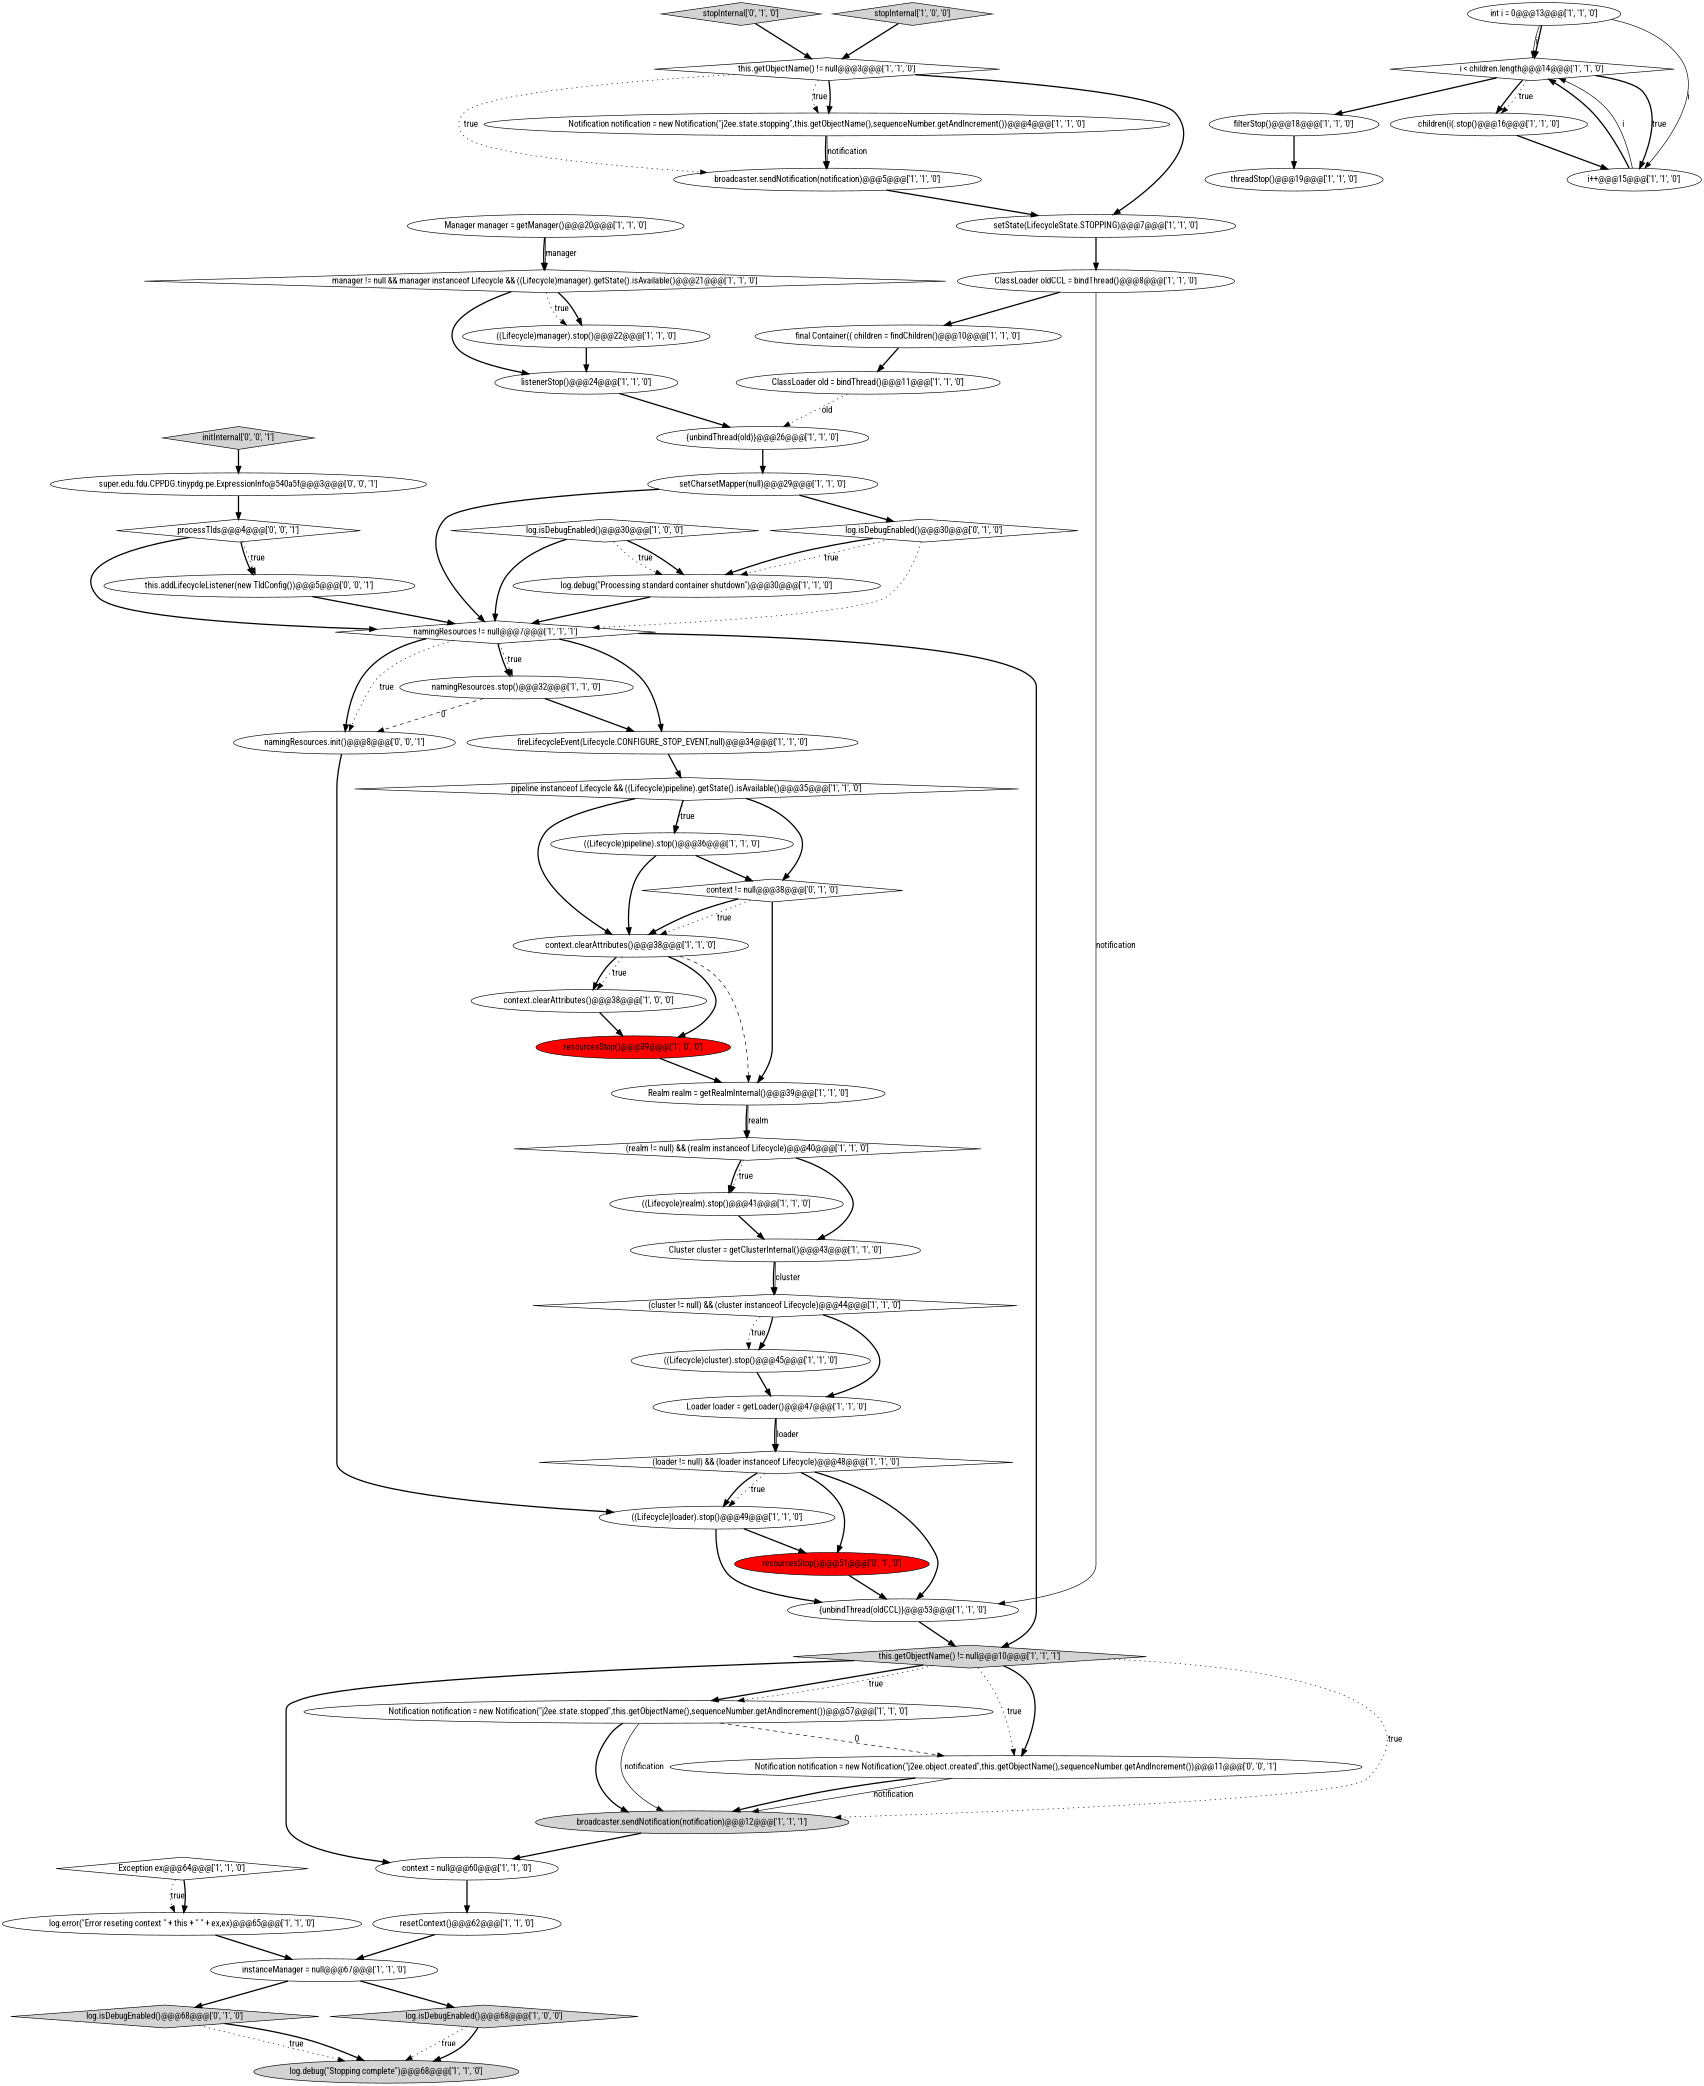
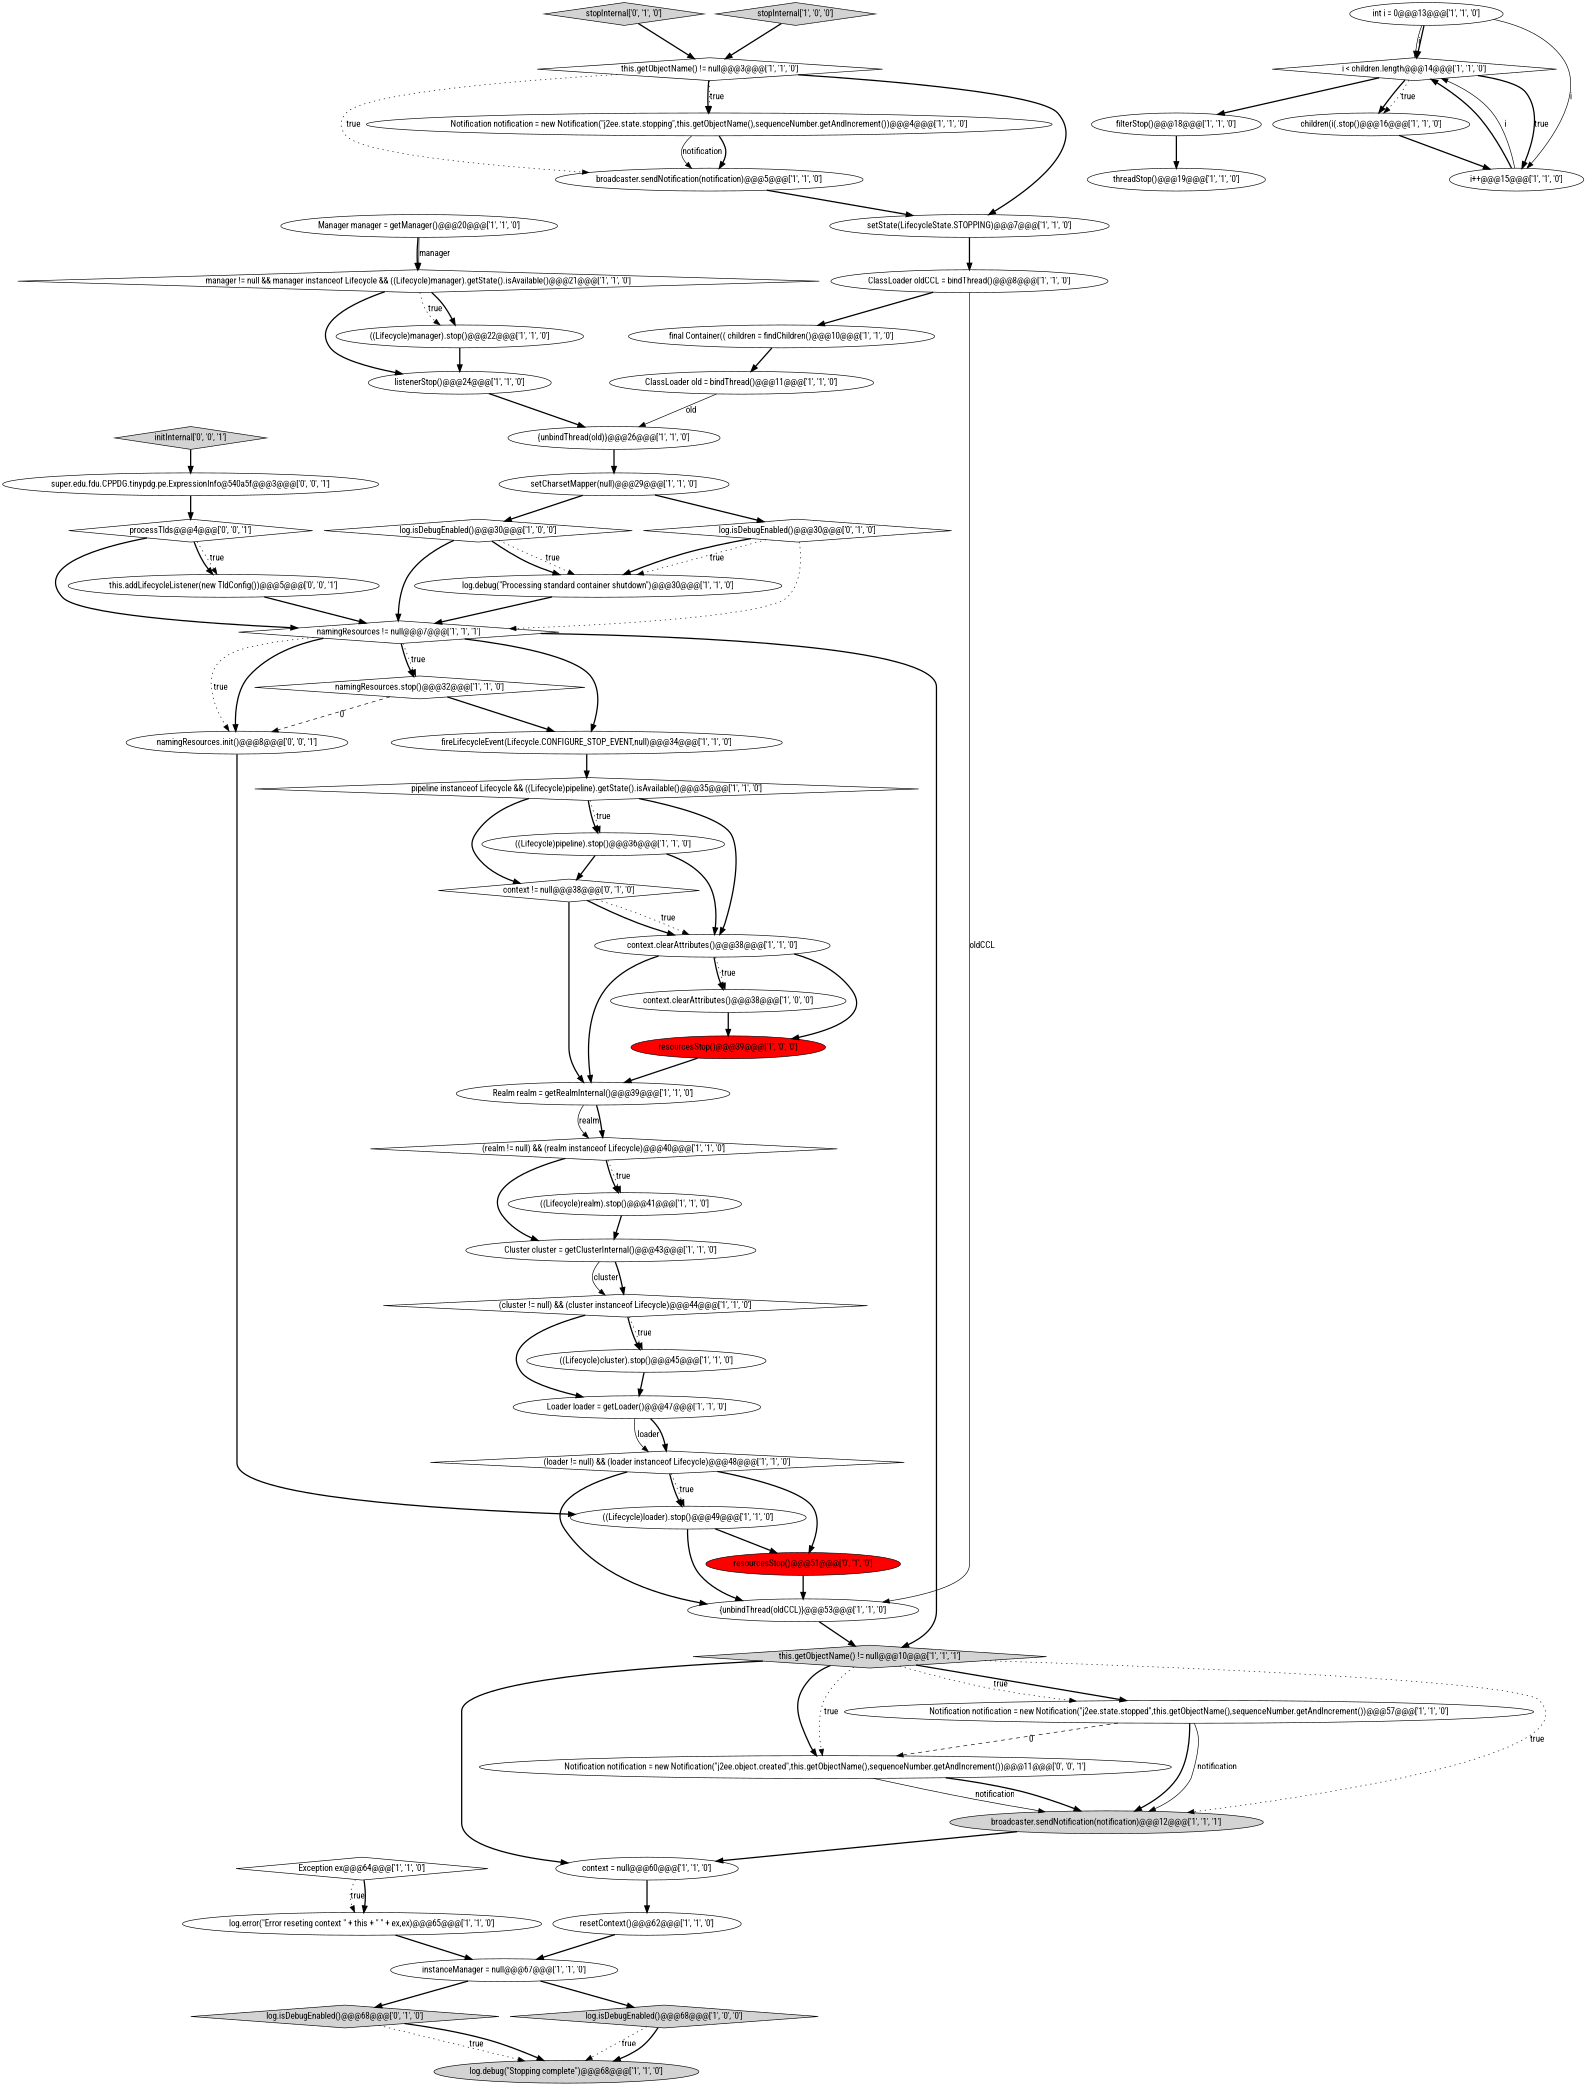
edge "ClassLoader old = bindThread()@@@11@@@['1', '1', '0']" -> "{unbindThread(old)}@@@26@@@['1', '1', '0']": style dotted -> solid
edge "setCharsetMapper(null)@@@29@@@['1', '1', '0']" -> "namingResources != null@@@7@@@['1', '1', '1']": now "setCharsetMapper(null)@@@29@@@['1', '1', '0']" -> "log.isDebugEnabled()@@@30@@@['1', '0', '0']"
node "namingResources.stop()@@@32@@@['1', '1', '0']": shape ellipse -> diamond
edge "ClassLoader oldCCL = bindThread()@@@8@@@['1', '1', '0']" -> "{unbindThread(oldCCL)}@@@53@@@['1', '1', '0']": label "notification" -> "oldCCL"
edge "context.clearAttributes()@@@38@@@['1', '1', '0']" -> "Realm realm = getRealmInternal()@@@39@@@['1', '1', '0']": style dashed -> bold
